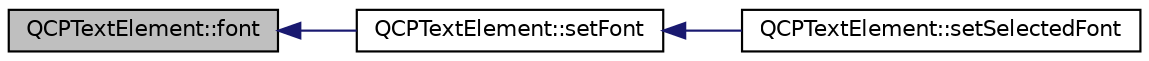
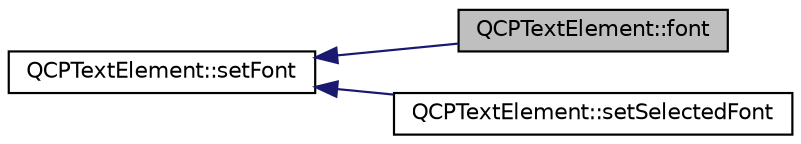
edge "QCPTextElement::setFont" -> "QCPTextElement::font": reversed
